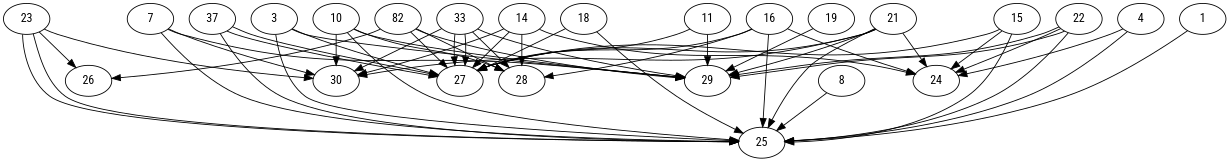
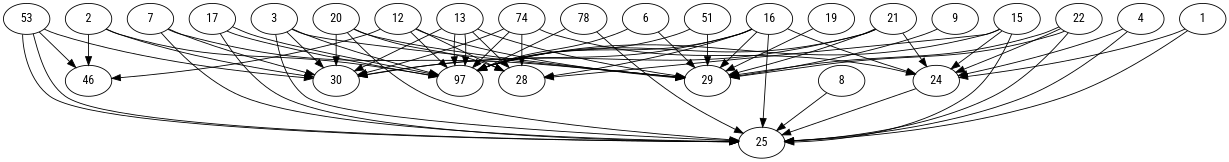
node "23": label "23" -> "53"
node "2": added
node "37": label "37" -> "17"
node "10": label "10" -> "20"
node "82": label "82" -> "12"
node "33": label "33" -> "13"
node "14": label "14" -> "74"
node "18": label "18" -> "78"
node "6": added
node "11": label "11" -> "51"
node "9": added
edge "3" -> "30": added
edge "16" -> "29": added
edge "15" -> "28": added
edge "16" -> "30": added
edge "1" -> "24": added
edge "21" -> "25": now "24" -> "25"
node "26": label "26" -> "46"
node "27": label "27" -> "97"
